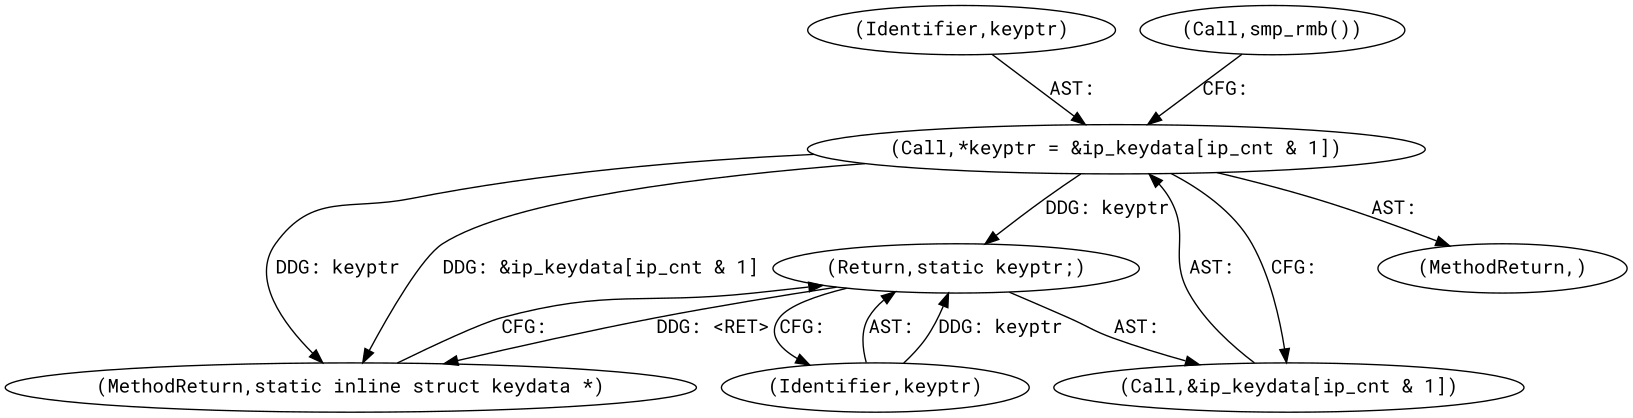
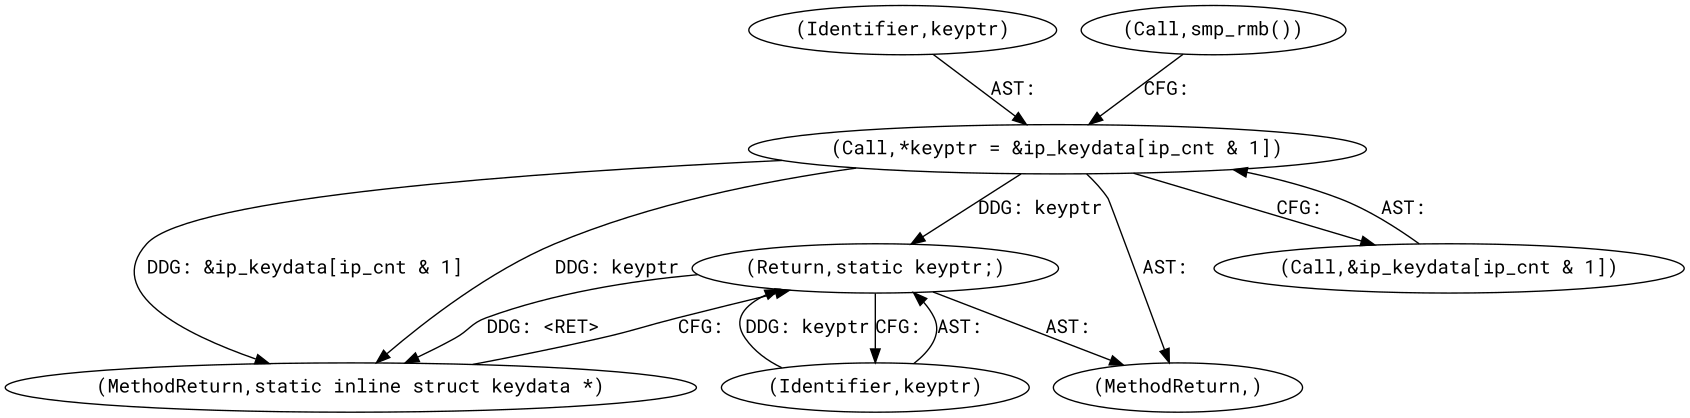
edge "(Return,static keyptr;)" -> "(Call,&ip_keydata[ip_cnt & 1])": now "(Return,static keyptr;)" -> "(MethodReturn,)"
